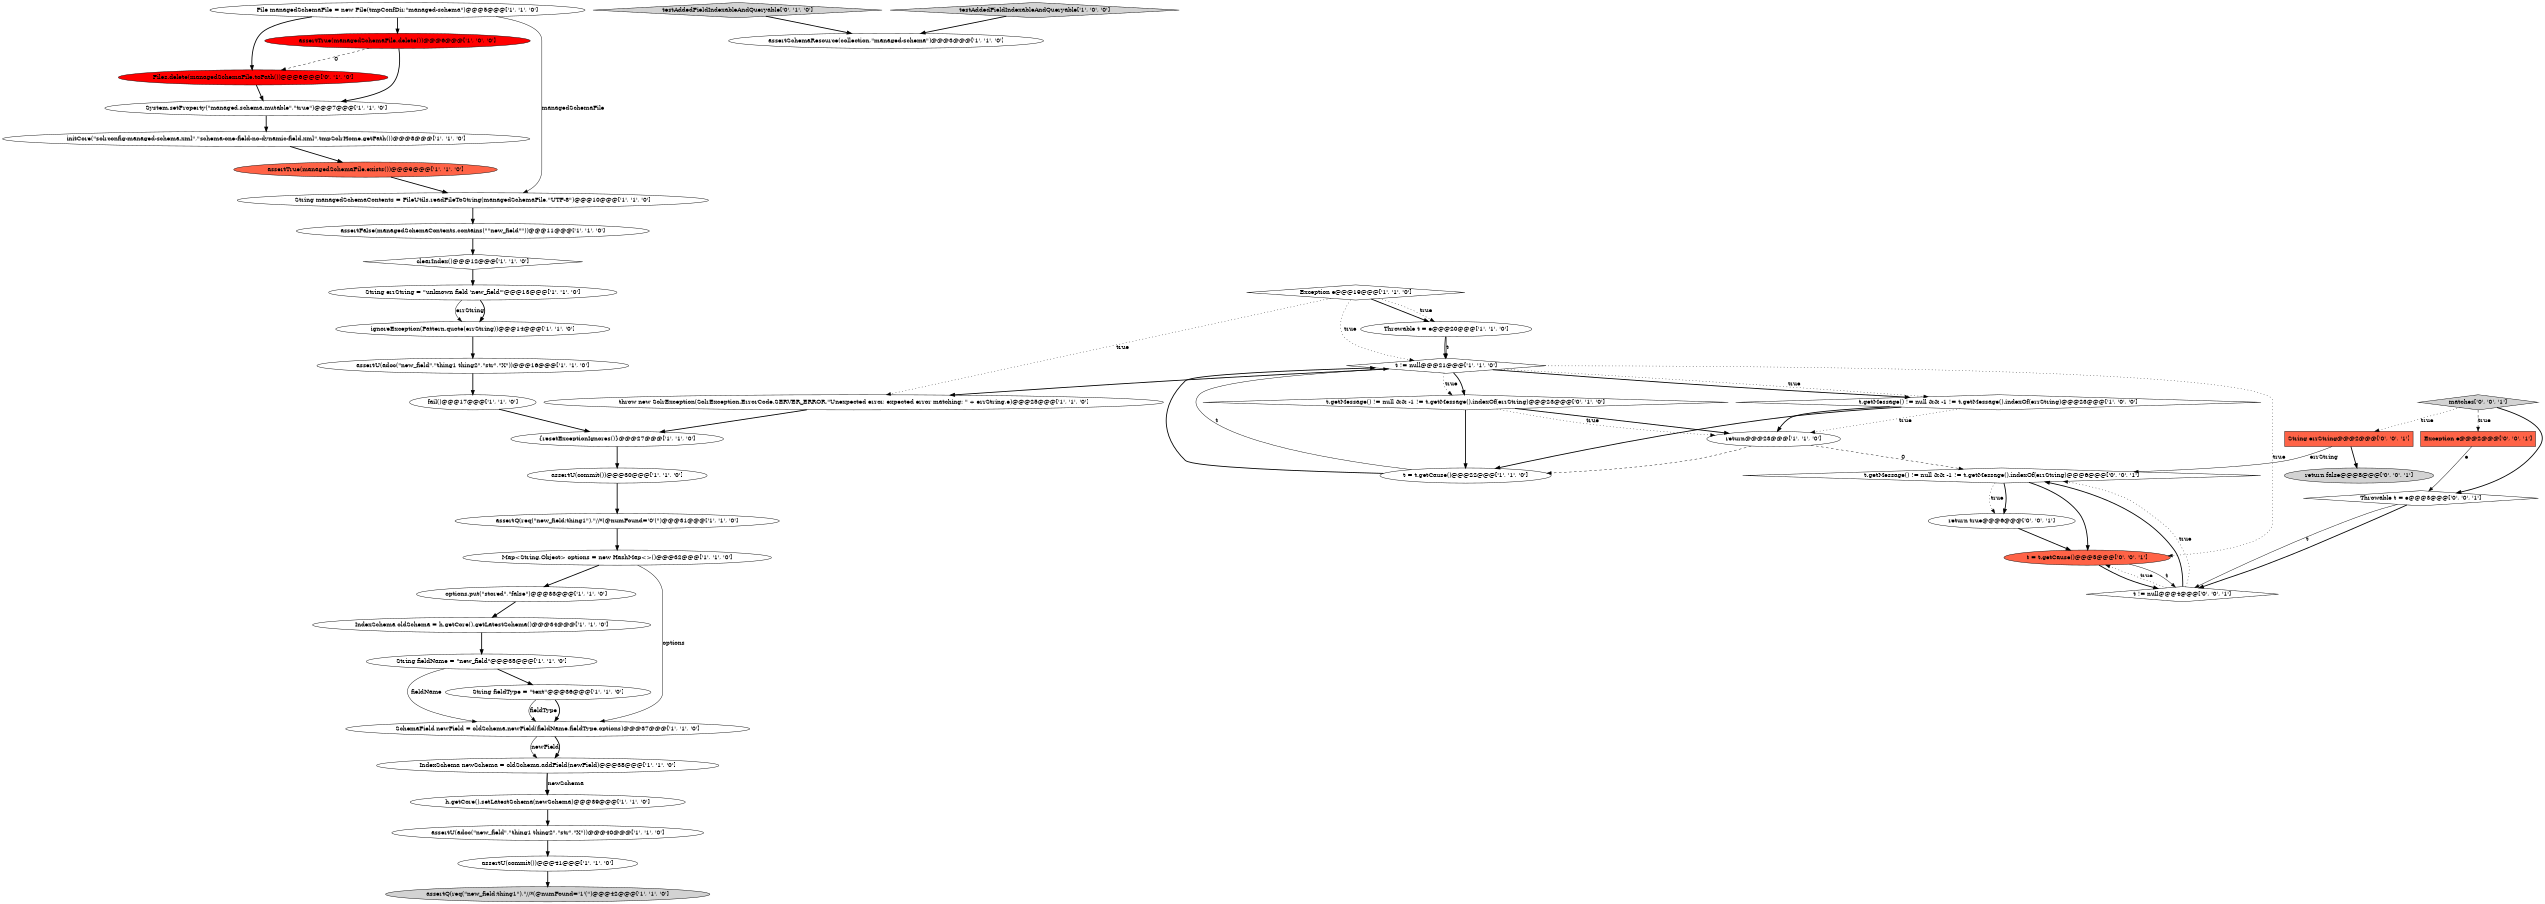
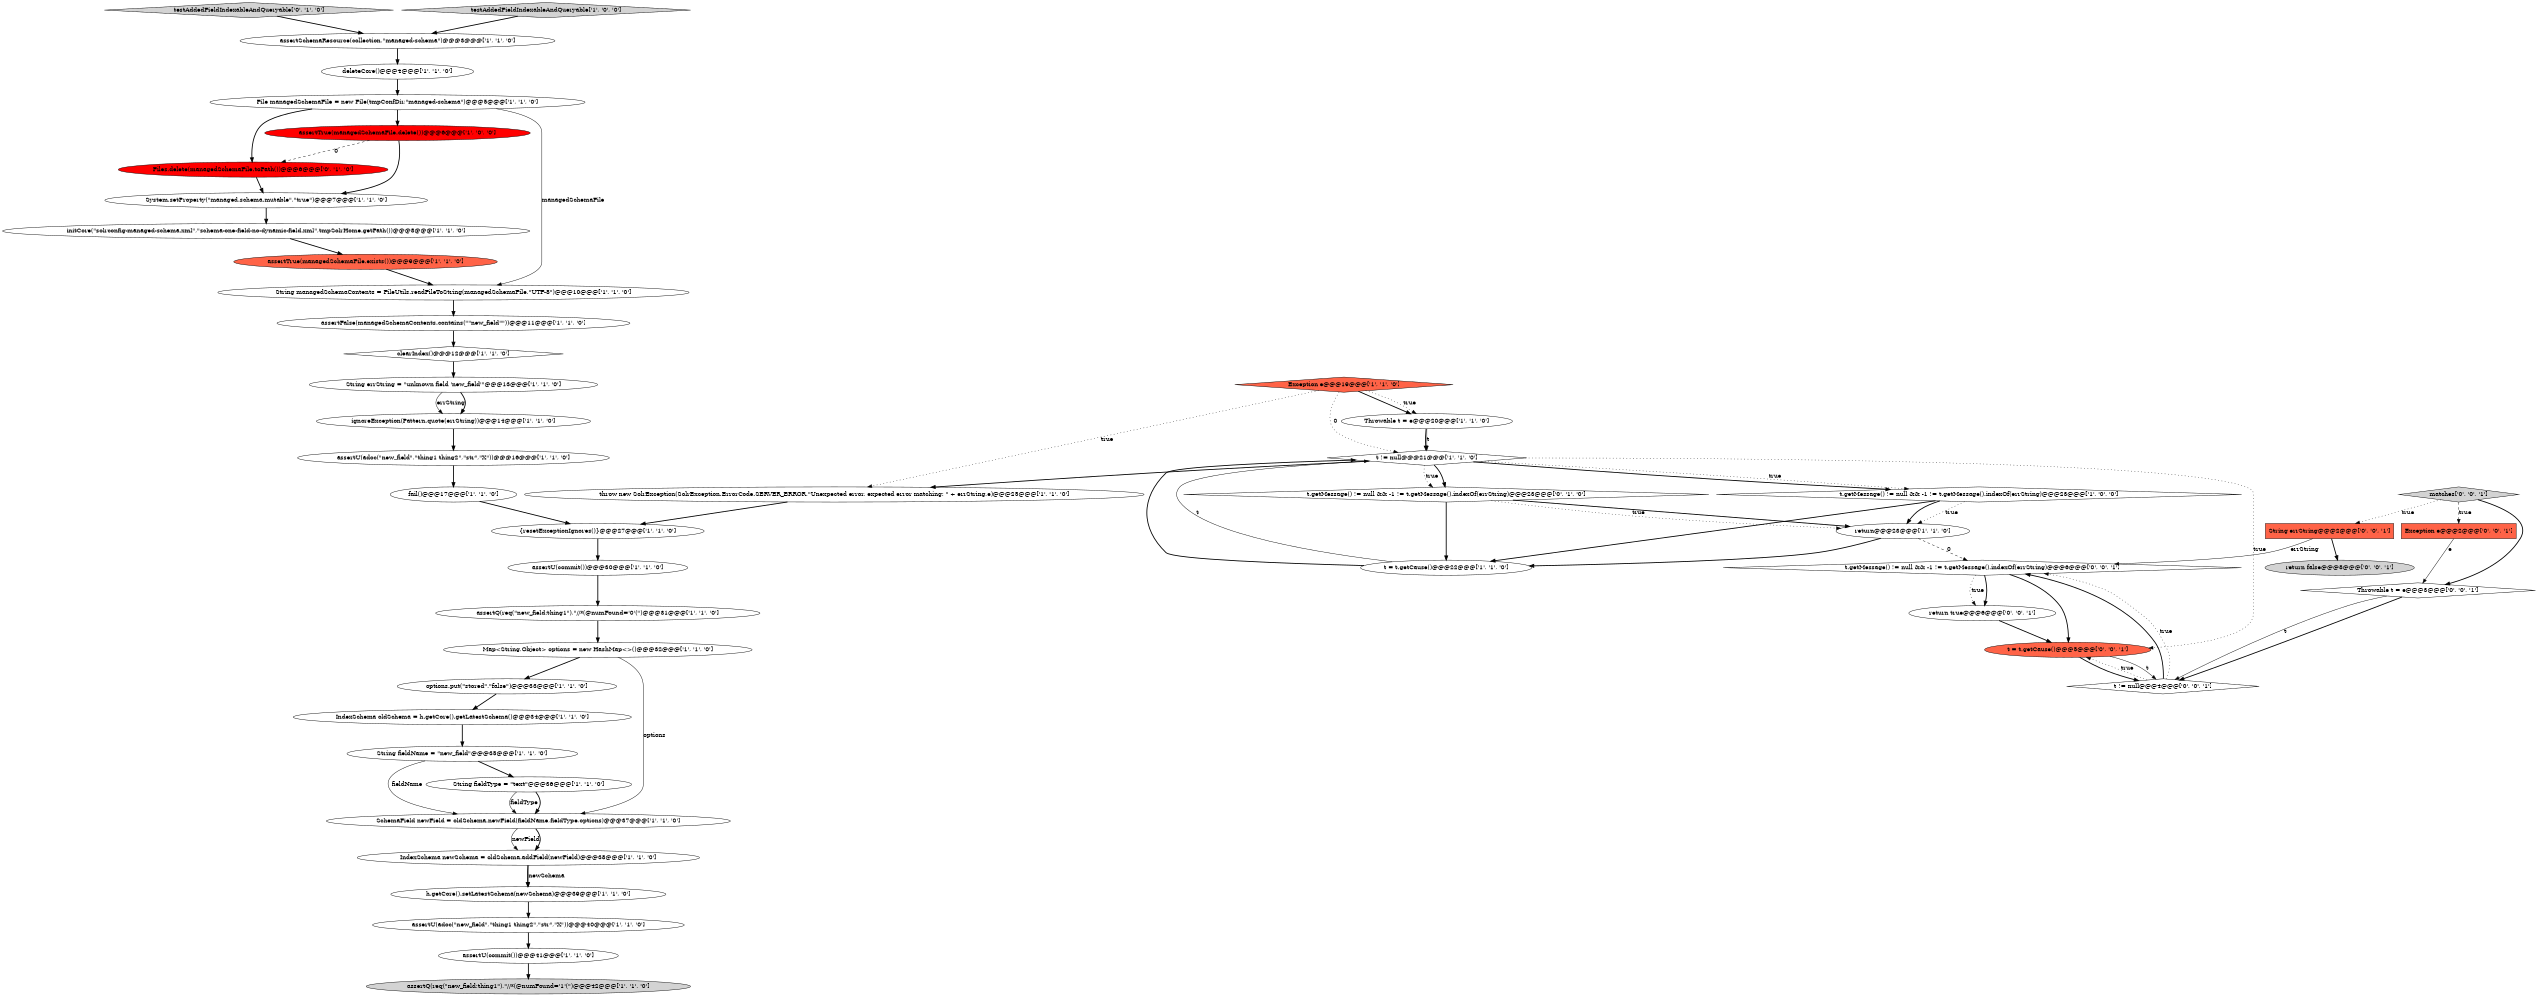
node "deleteCore()@@@4@@@['1', '1', '0']": added
node "Exception e@@@19@@@['1', '1', '0']": fillcolor white -> tomato
edge "Exception e@@@19@@@['1', '1', '0']" -> "t != null@@@21@@@['1', '1', '0']": label "true" -> "0"
edge "return@@@23@@@['1', '1', '0']" -> "t = t.getCause()@@@22@@@['1', '1', '0']": style dashed -> bold
